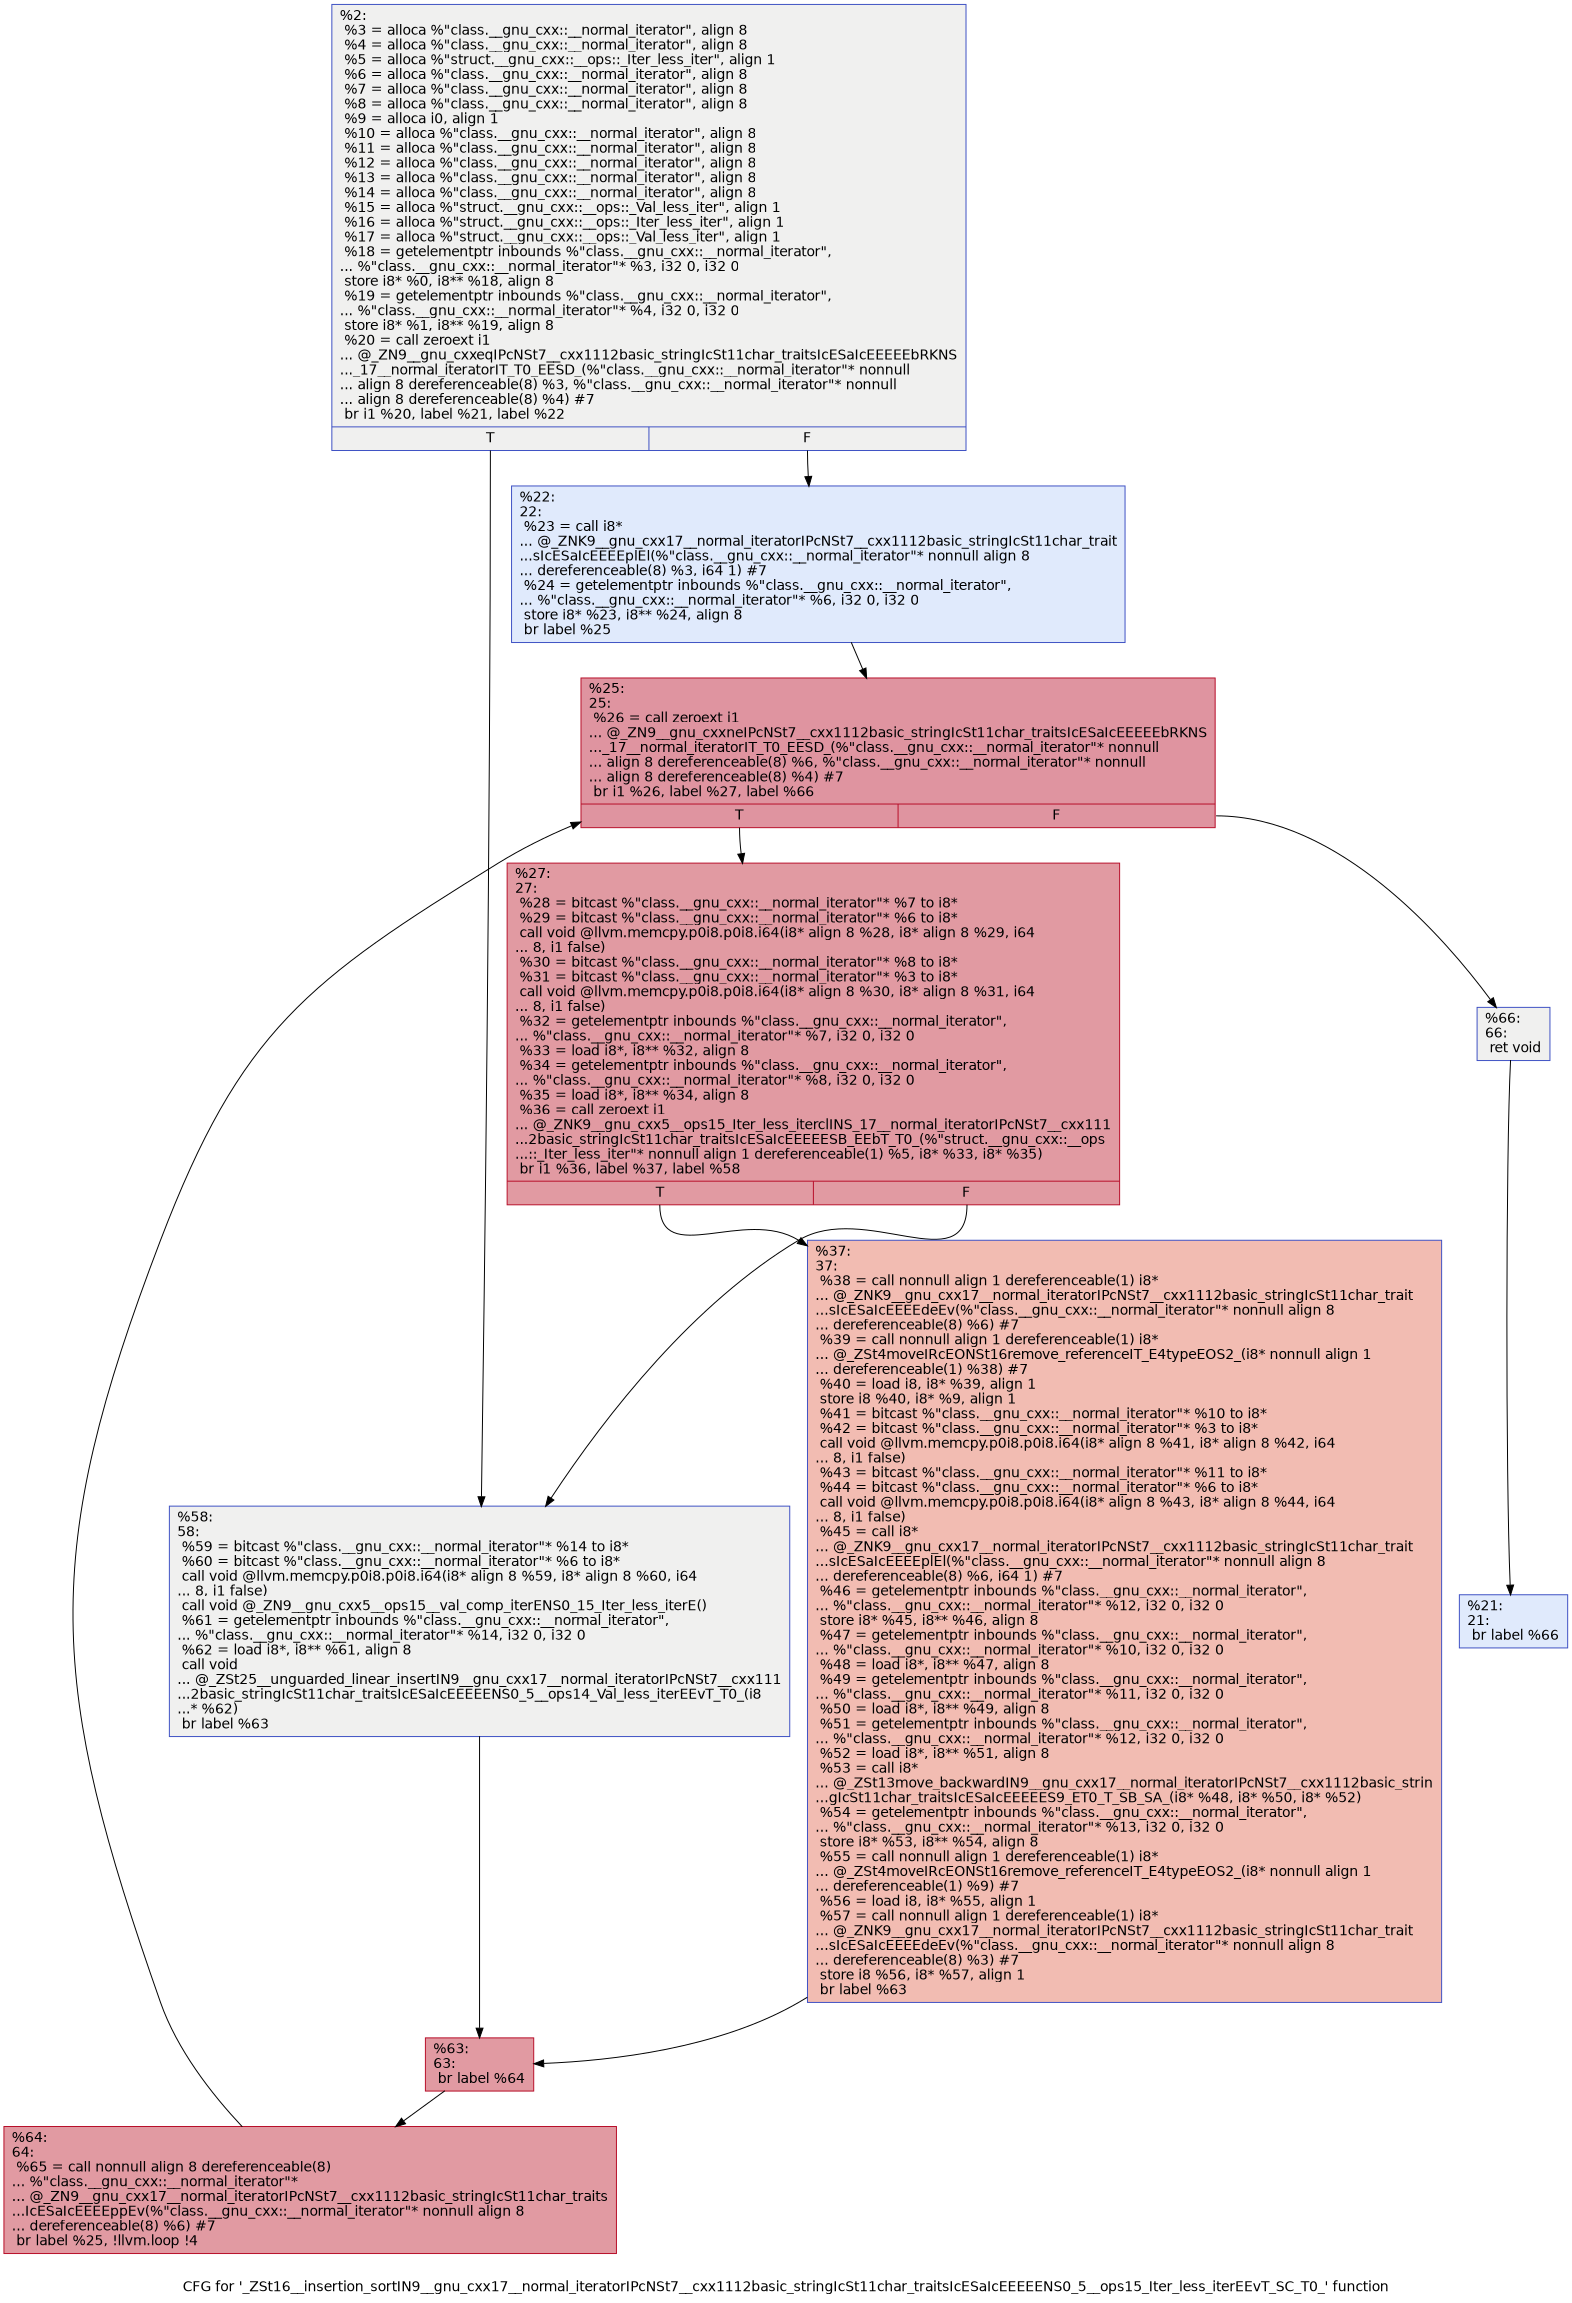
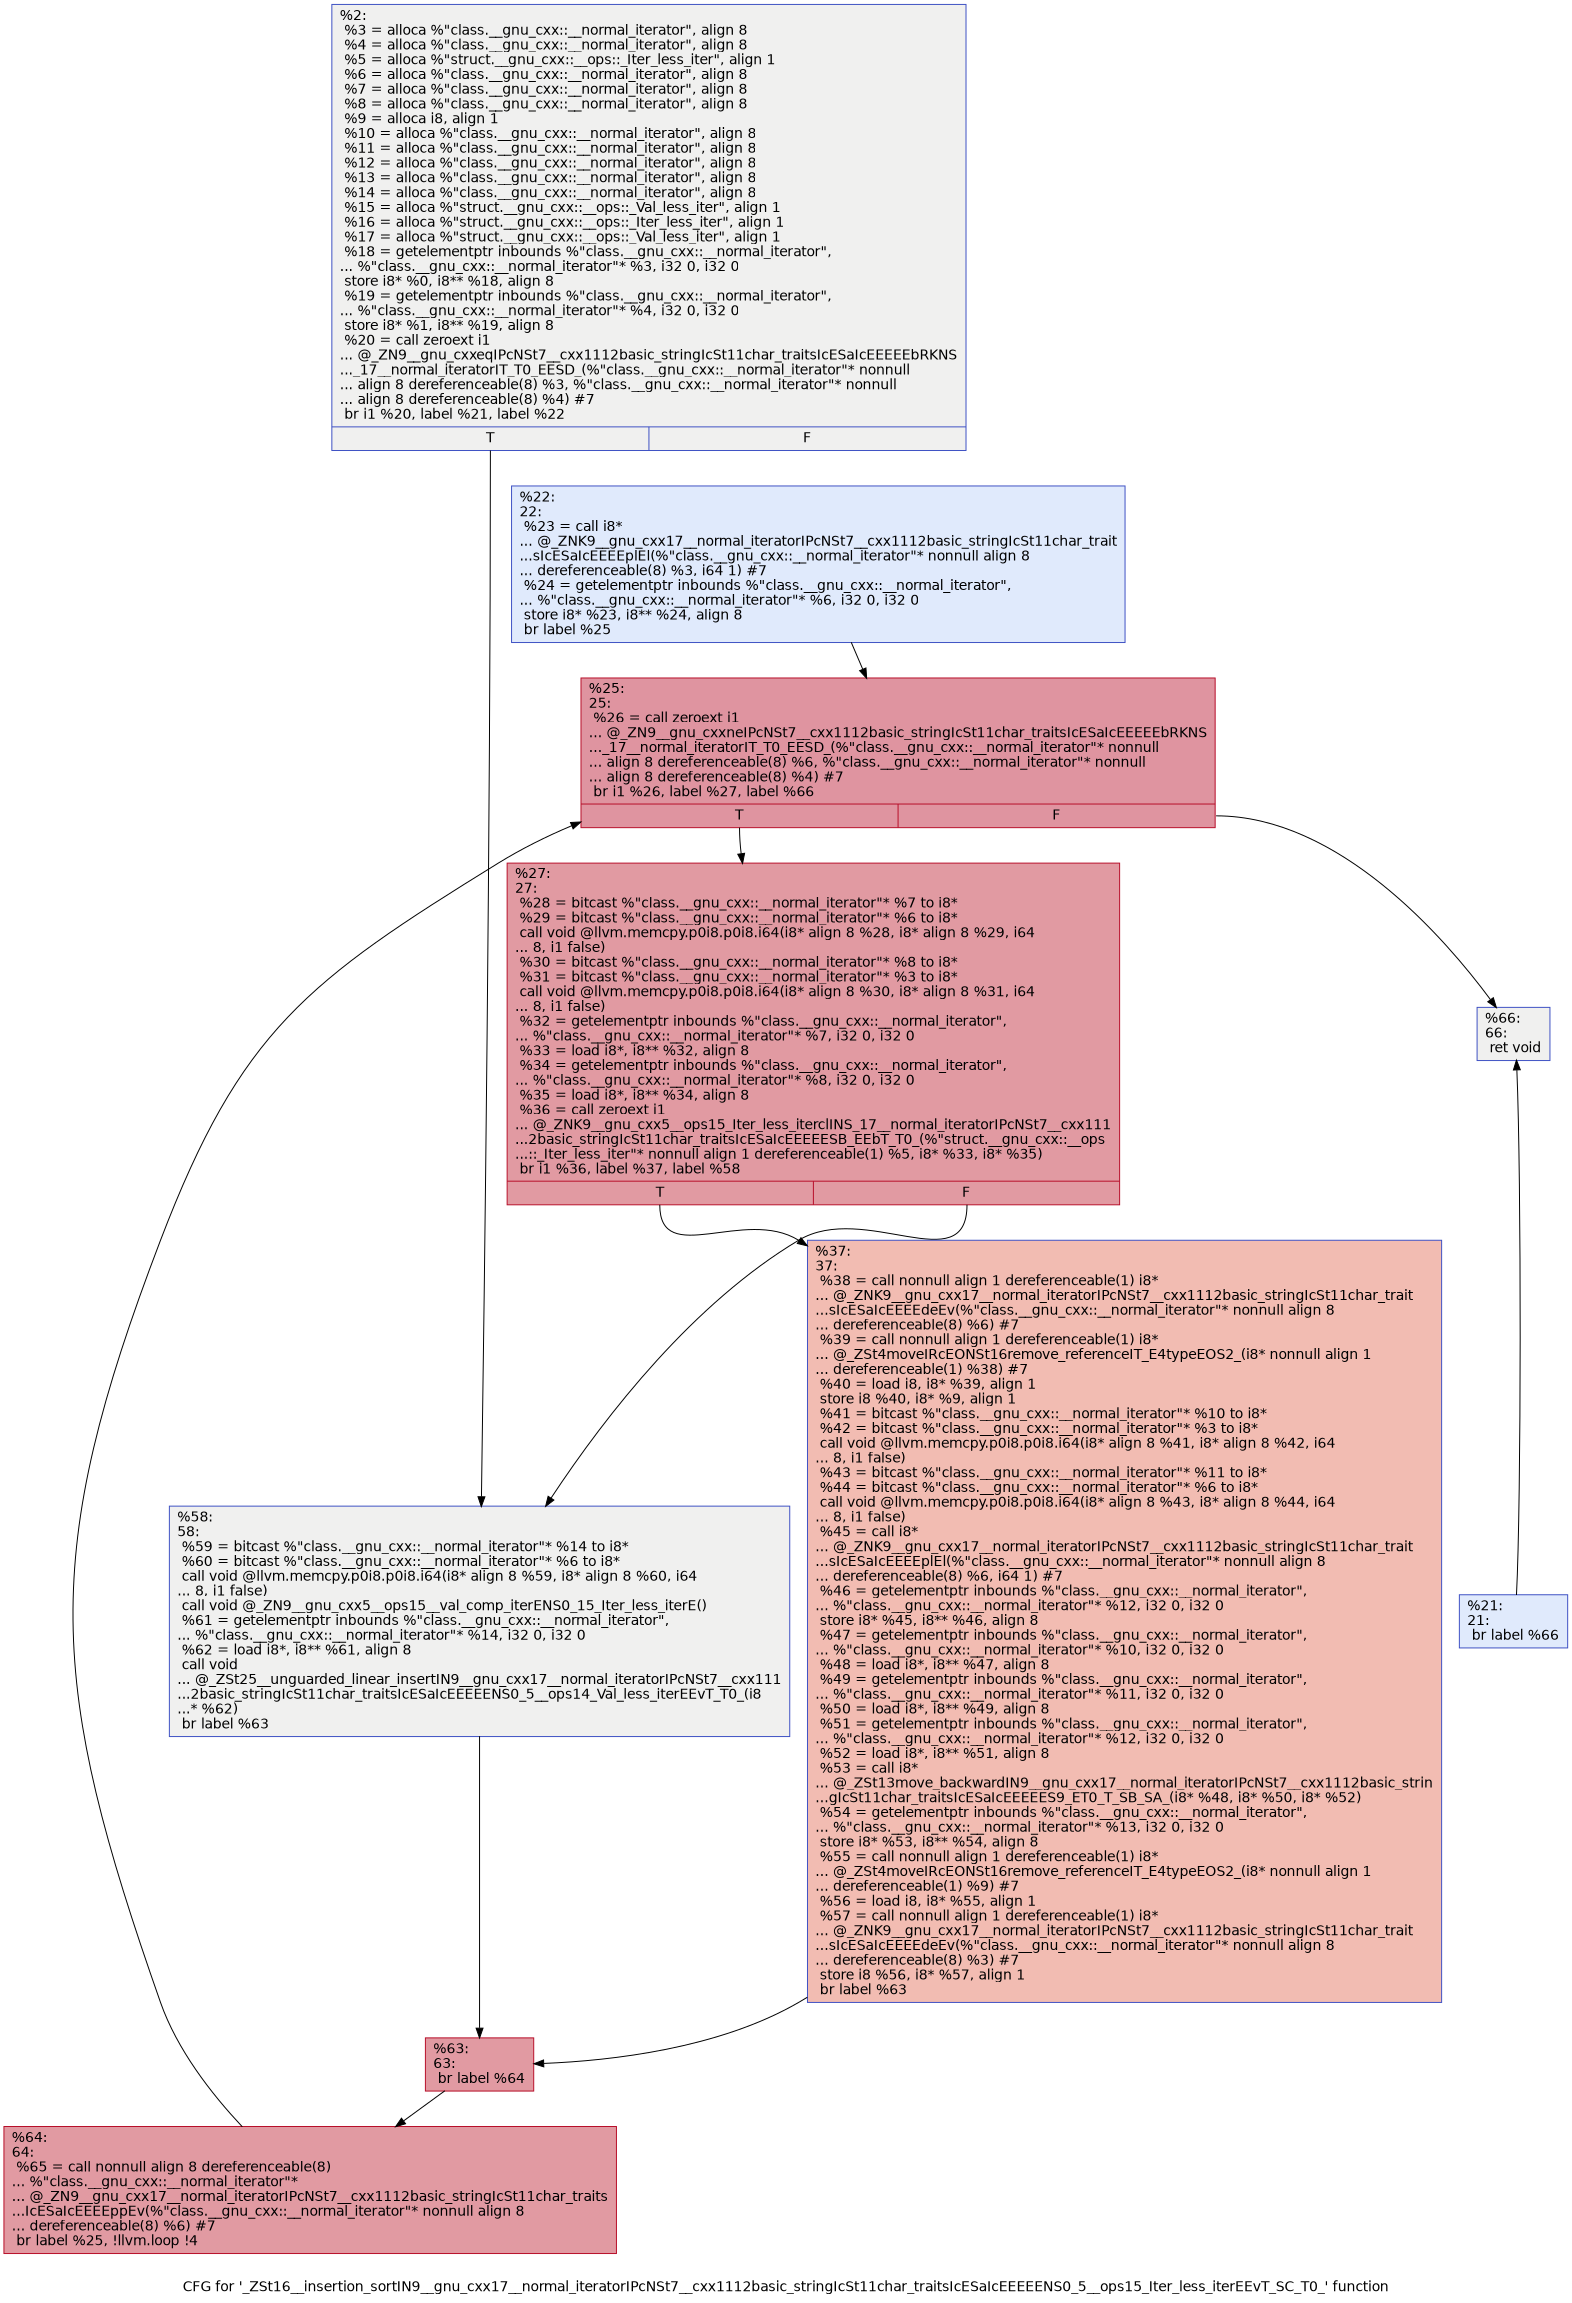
node "%2:": text "%9 = alloca i0, align 1" -> "%9 = alloca i8, align 1"
edge "%2:" -> "%22:": removed
edge "%66:" -> "%21:": reversed
